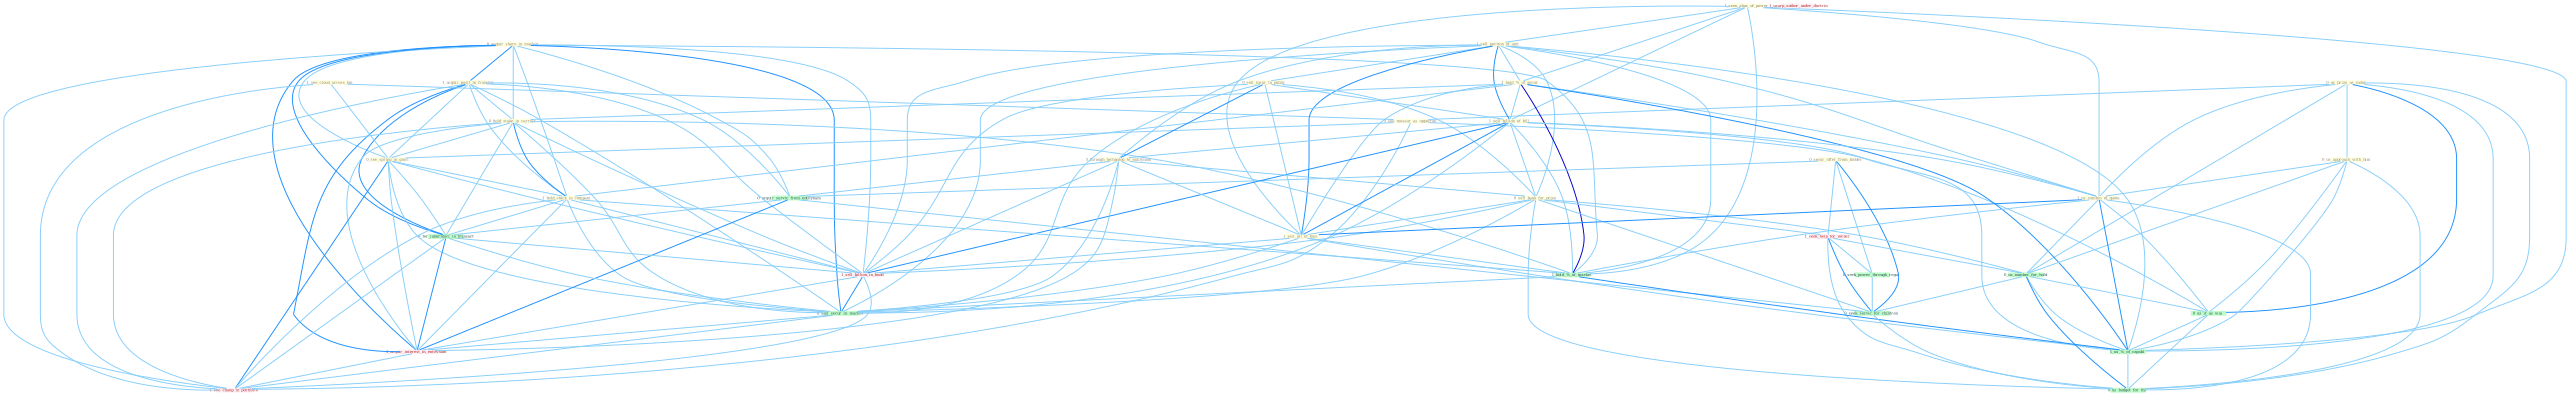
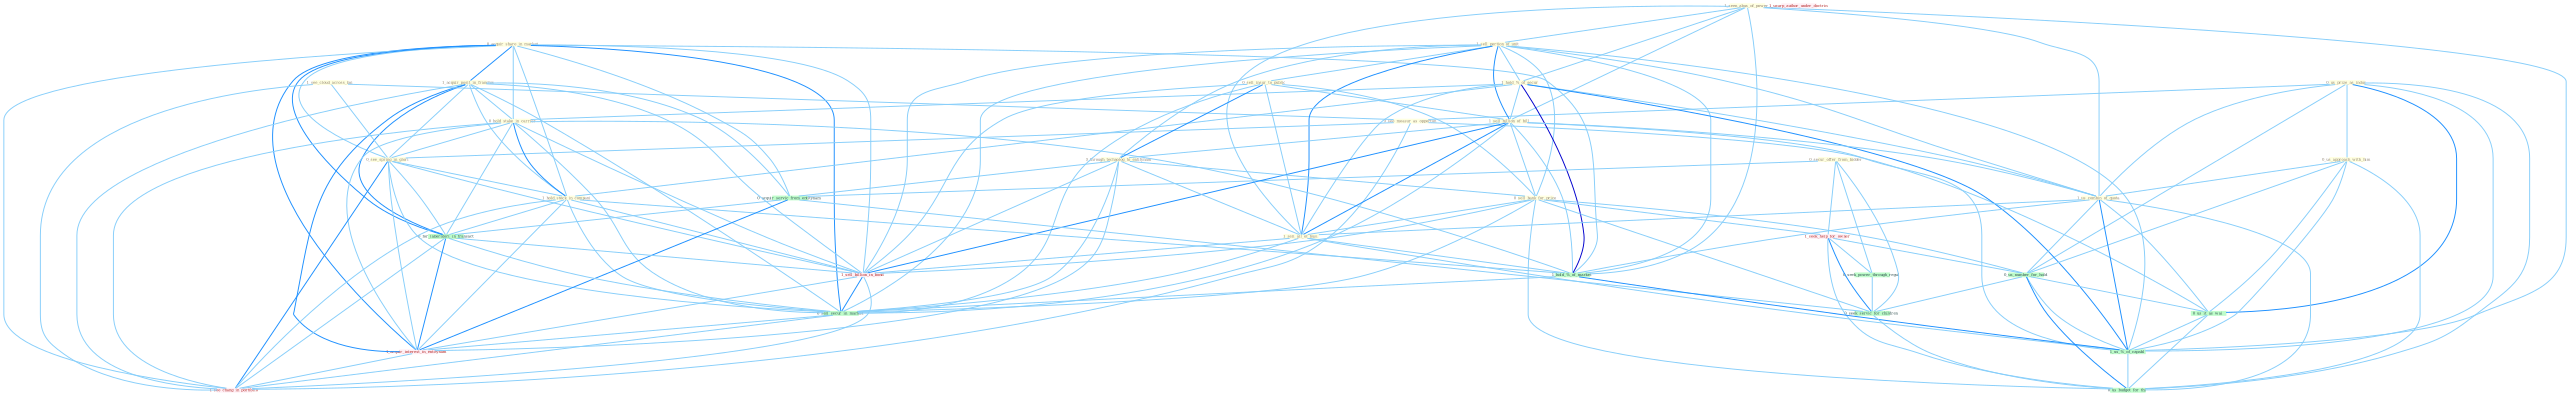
edge "1_us_combin_of_quota" -- "1_sell_all_of_busi": color #1e90ff -> #87cefa
edge "0_secur_offer_from_bidder" -- "0_seek_servic_for_children": color #1e90ff -> #87cefa
